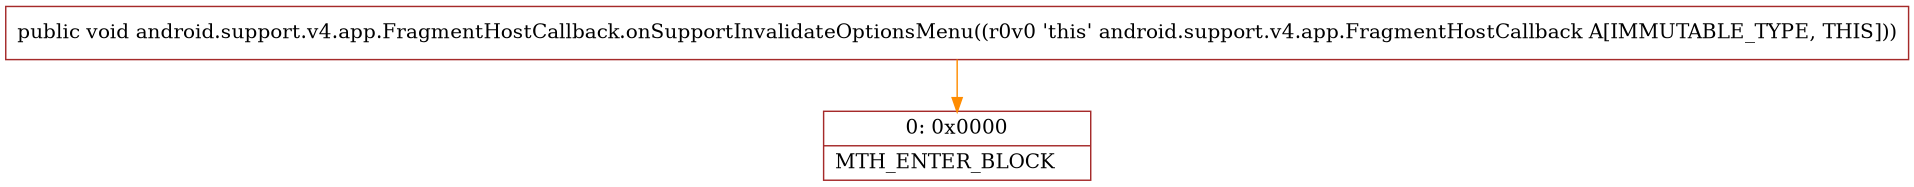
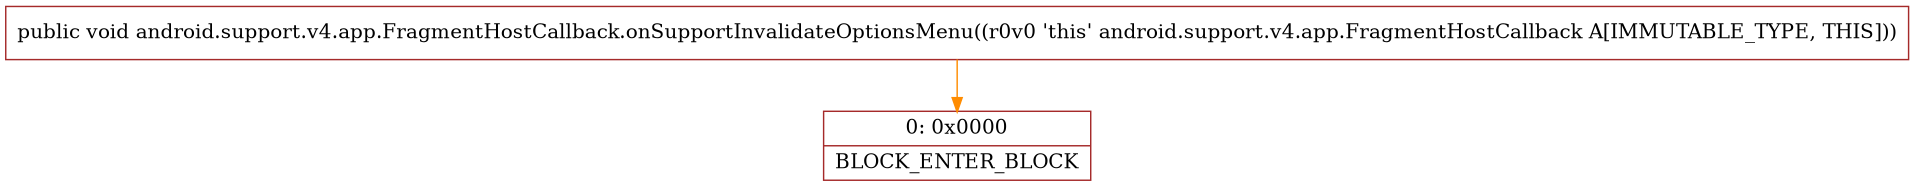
node "0: 0x0000": text "MTH_ENTER_BLOCK" -> "BLOCK_ENTER_BLOCK"
